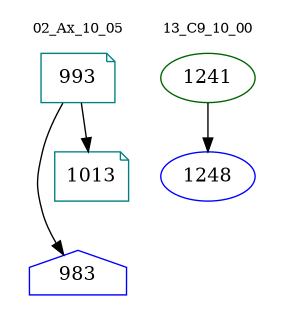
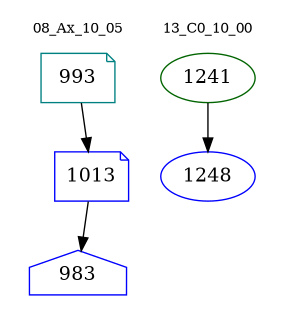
cluster "02_Ax_10_05": label "02_Ax_10_05" -> "08_Ax_10_05"
cluster "13_C9_10_00": label "13_C9_10_00" -> "13_C0_10_00"
edge "993" -> "983": now "1013" -> "983"
node "1013": color teal -> blue
